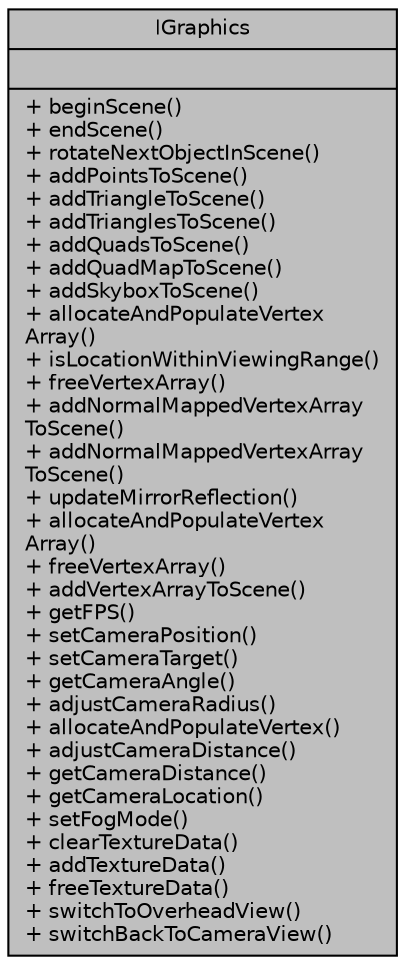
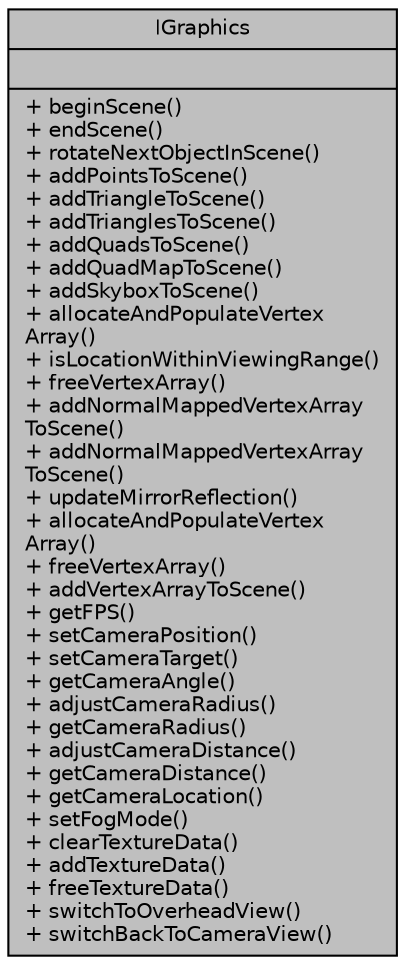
node "IGraphics": text "+ allocateAndPopulateVertex()" -> "+ getCameraRadius()"
